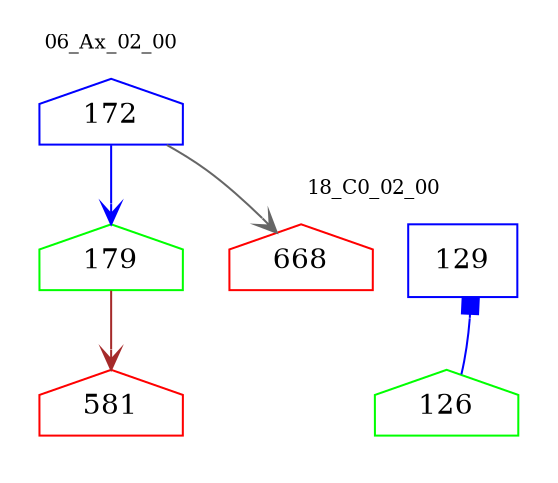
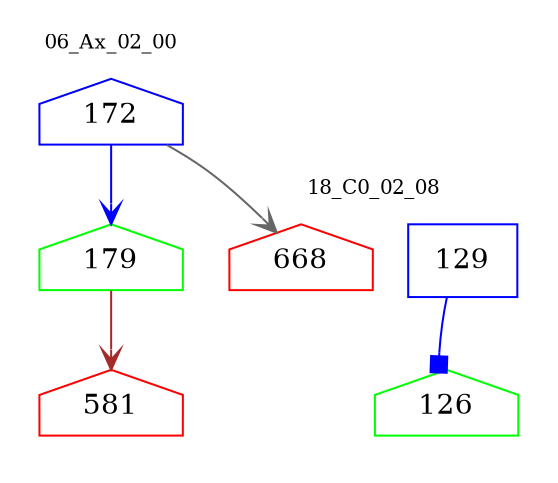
cluster "18_C0_02_00": label "18_C0_02_00" -> "18_C0_02_08"
edge "126" -> "129": reversed
